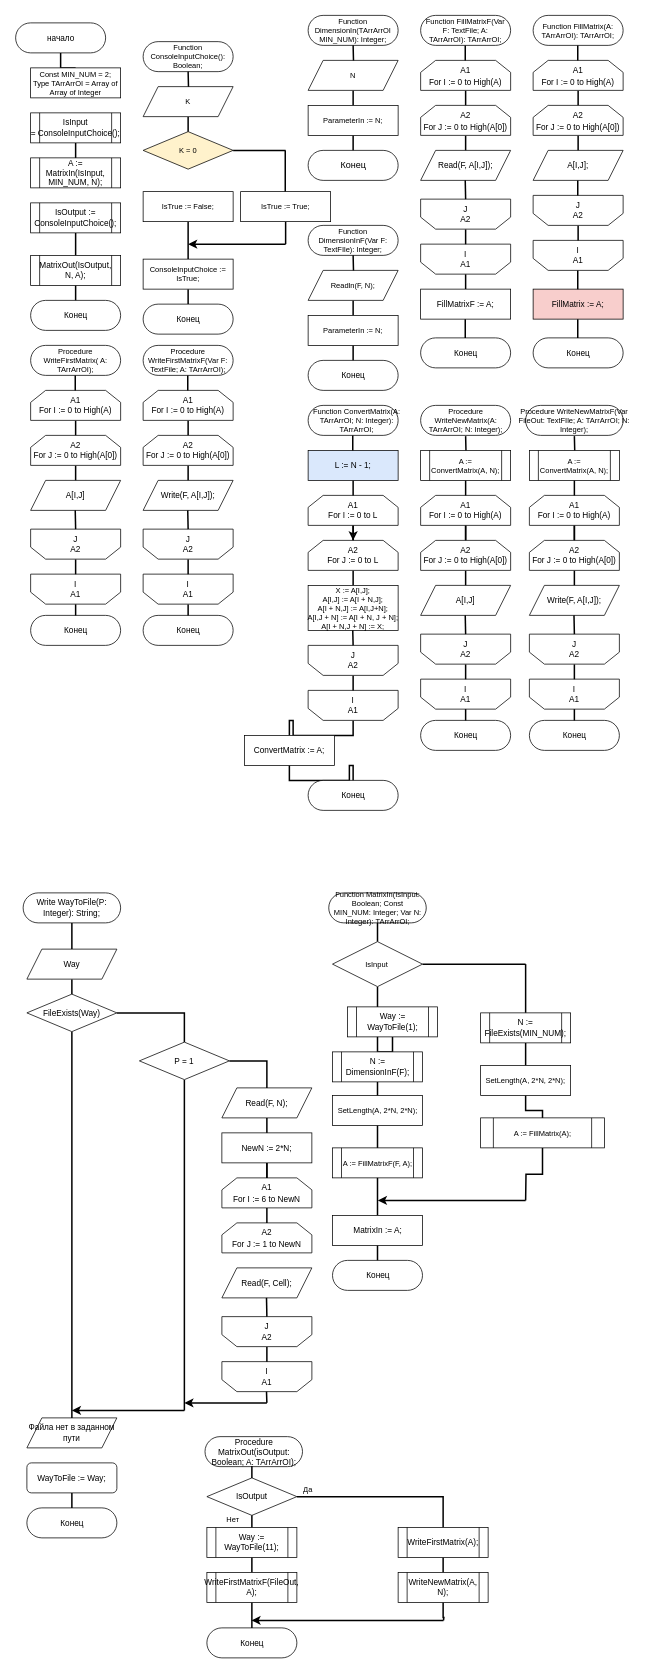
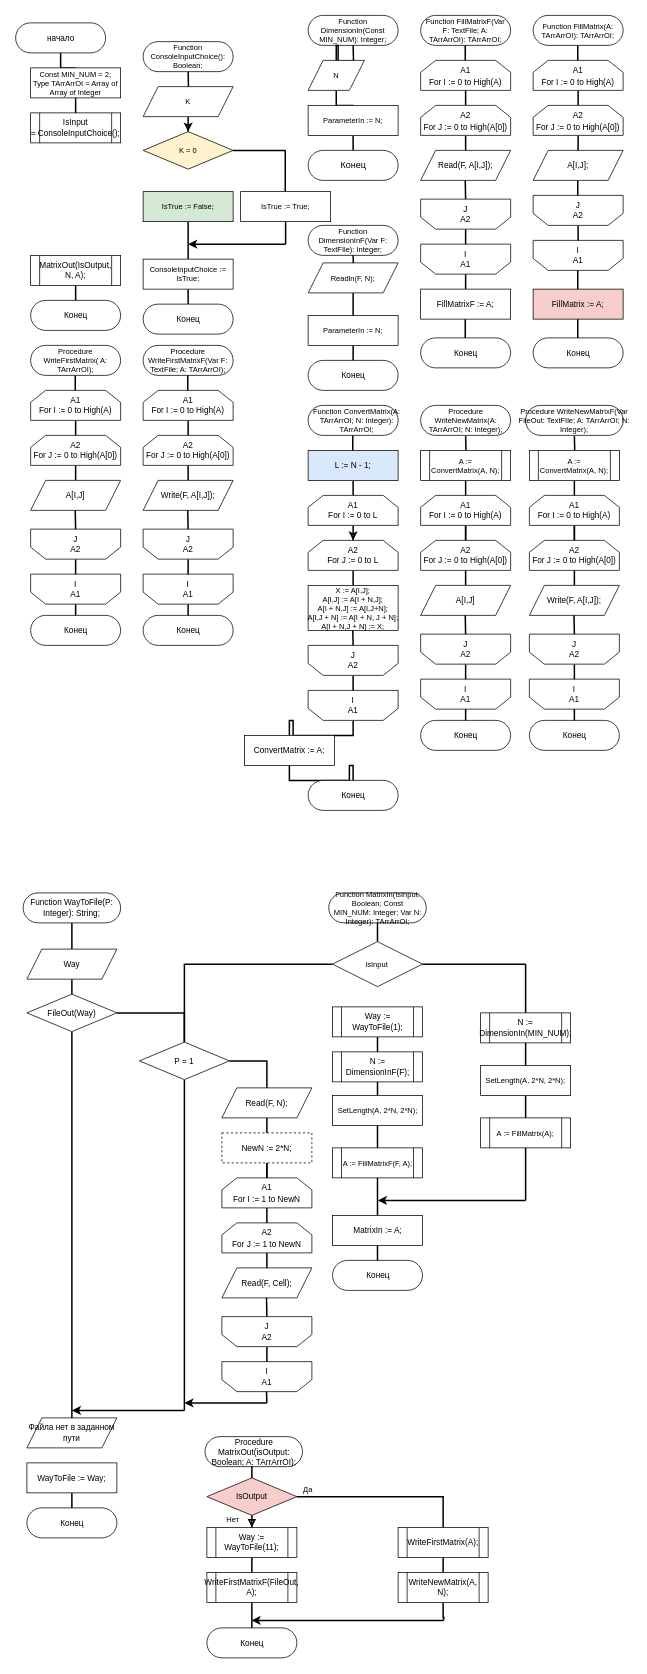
node "Function DimensionIn(TArrArrOI MIN_NUM): Integer;": label "Function DimensionIn(TArrArrOI MIN_NUM): Integer;" -> "Function DimensionIn(Const MIN_NUM): Integer;"
node "N": size 90x30 -> 56x30
edge "Const MIN_NUM = 2;Type TArrArrOI = Array of Array of Integer" -- "IsInput = ConsoleInputChoice();": added
edge "K" -- "K = 0": arrowhead none -> classic
edge "IsInput = ConsoleInputChoice();" -- "A := MatrixIn(IsInput, MIN_NUM, N);": removed
node "A := MatrixIn(IsInput, MIN_NUM, N);": removed
node "IsTrue := False;": fillcolor #ffffff -> #d5e8d4
node "IsOutput := ConsoleInputChoice();": removed
edge "IsOutput := ConsoleInputChoice();" -- "MatrixOut(IsOutput, N, A);": removed
node "Readln(F, N);": moved (353, 285) -> (353, 278)
edge "L := N - 1;" -- "A2For J := 0 to L": now "L := N - 1;" -- "A1For I := 0 to L"
node "Write WayToFile(P: Integer): String;": label "Write WayToFile(P: Integer): String;" -> "Function WayToFile(P: Integer): String;"
edge "IsInput" -- "N := DimensionInF(F);": now "IsInput" -- "P = 1"
node "FileExists(Way)": label "FileExists(Way)" -> "FileOut(Way)"
node "Way := WayToFile(1);": moved (392, 1022) -> (377, 1022)
node "N := FileExists(MIN_NUM);": label "N := FileExists(MIN_NUM);" -> "N := DimensionIn(MIN_NUM);"
node "A := FillMatrix(A);": size 124x30 -> 90x30
node "NewN := 2*N;": style solid -> dashed
node "A1 For I := 6 to NewN": label "A1 For I := 6 to NewN" -> "A1 For I := 1 to NewN"
edge "A2 For J := 1 to NewN" -- "Read(F, Cell);": added
node "WayToFile := Way;": shape rounded rectangle -> rectangle
node "IsOutput": fillcolor #ffffff -> #f8cecc
edge "IsOutput" -- "Way := WayToFile(11);": arrowhead none -> block
